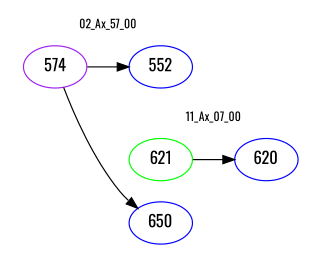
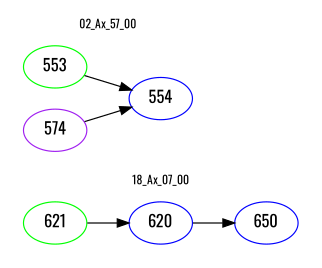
node "553": added
node "552": label "552" -> "554"
cluster "11_Ax_07_00": label "11_Ax_07_00" -> "18_Ax_07_00"
edge "574" -> "650": now "620" -> "650"
